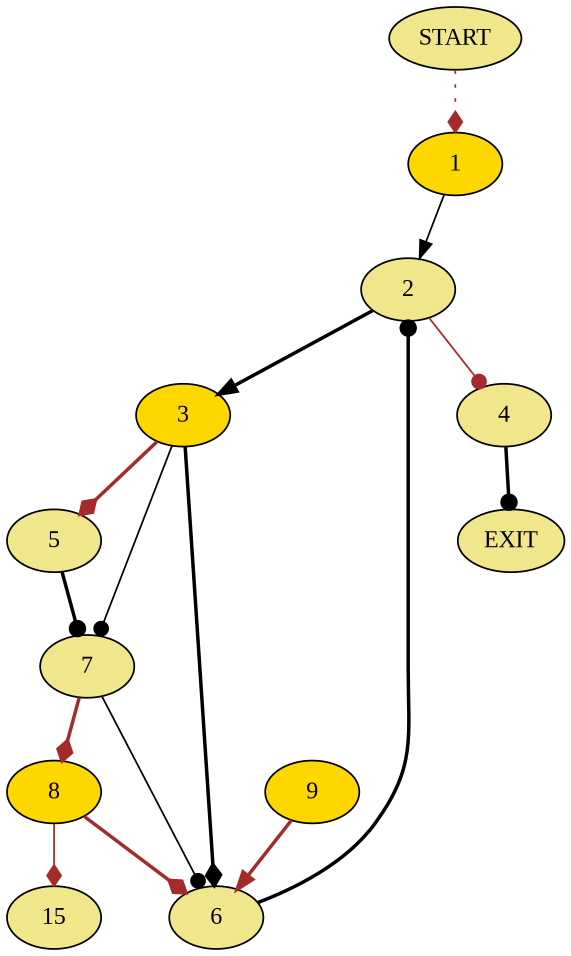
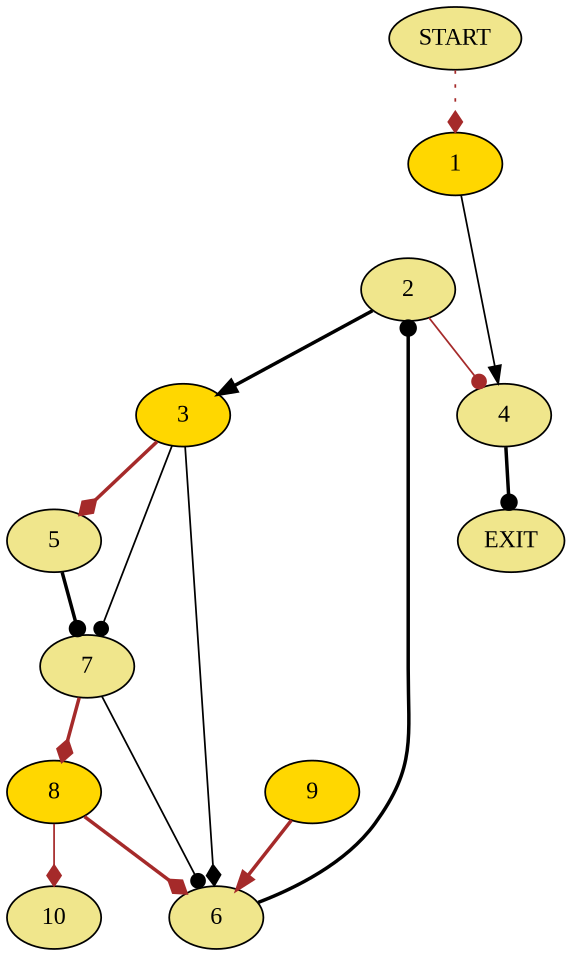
edge "1" -> "2": now "1" -> "4"
edge "3" -> "6": style bold -> solid
node "15": label "15" -> "10"
